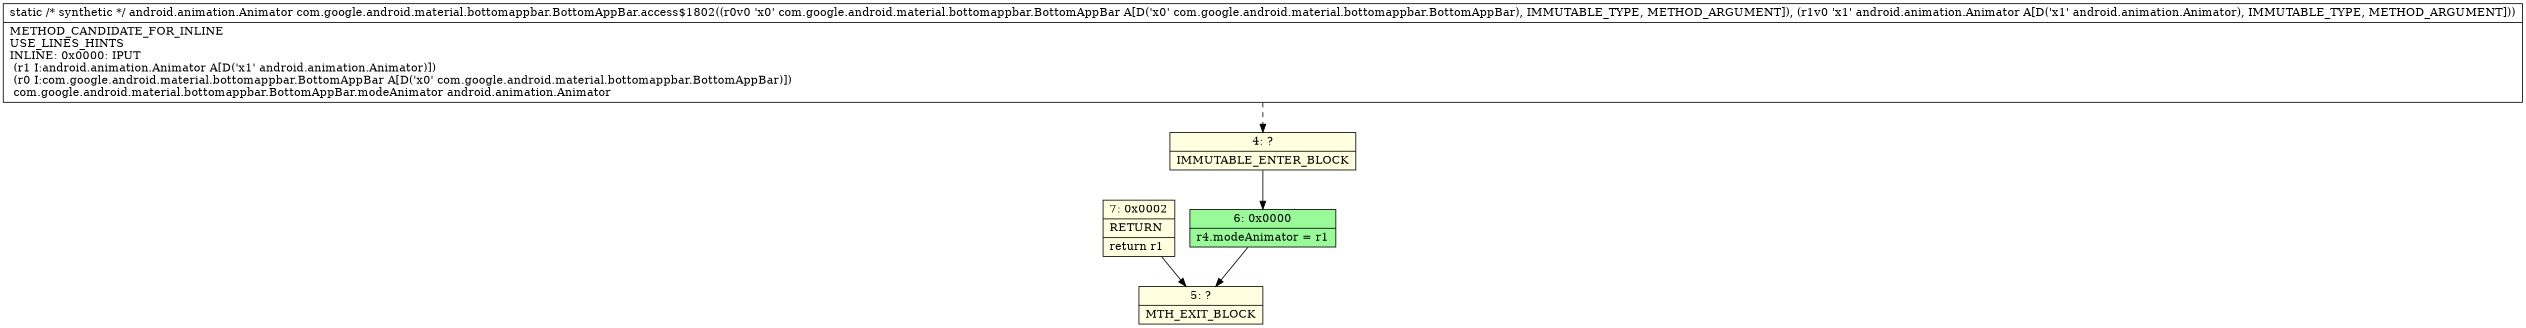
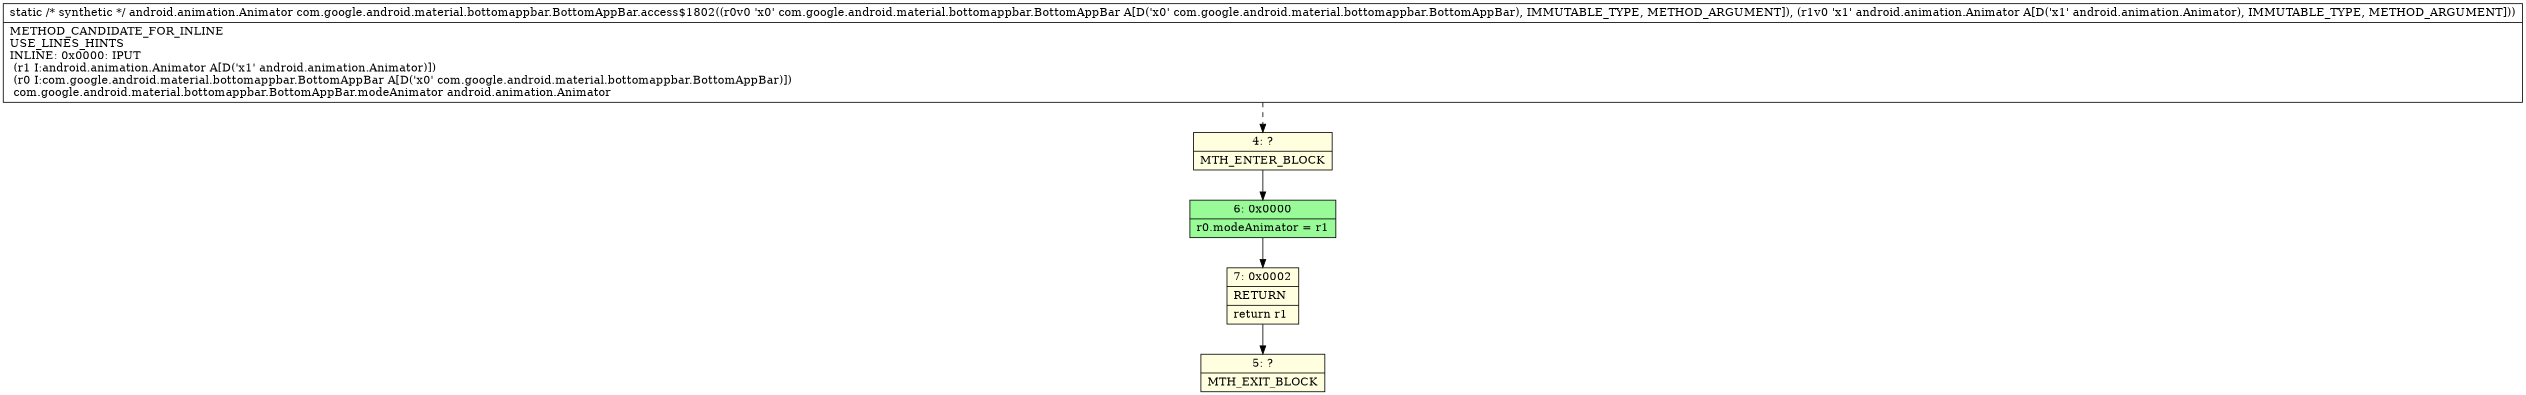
node "4: ?": text "IMMUTABLE_ENTER_BLOCK" -> "MTH_ENTER_BLOCK"
node "6: 0x0000": text "r4.modeAnimator = r1" -> "r0.modeAnimator = r1"
edge "6: 0x0000" -> "5: ?": now "6: 0x0000" -> "7: 0x0002"
